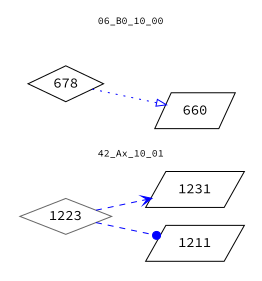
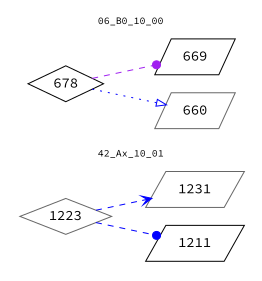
node "669": added
node "660": color black -> gray40
node "1231": color black -> gray40
